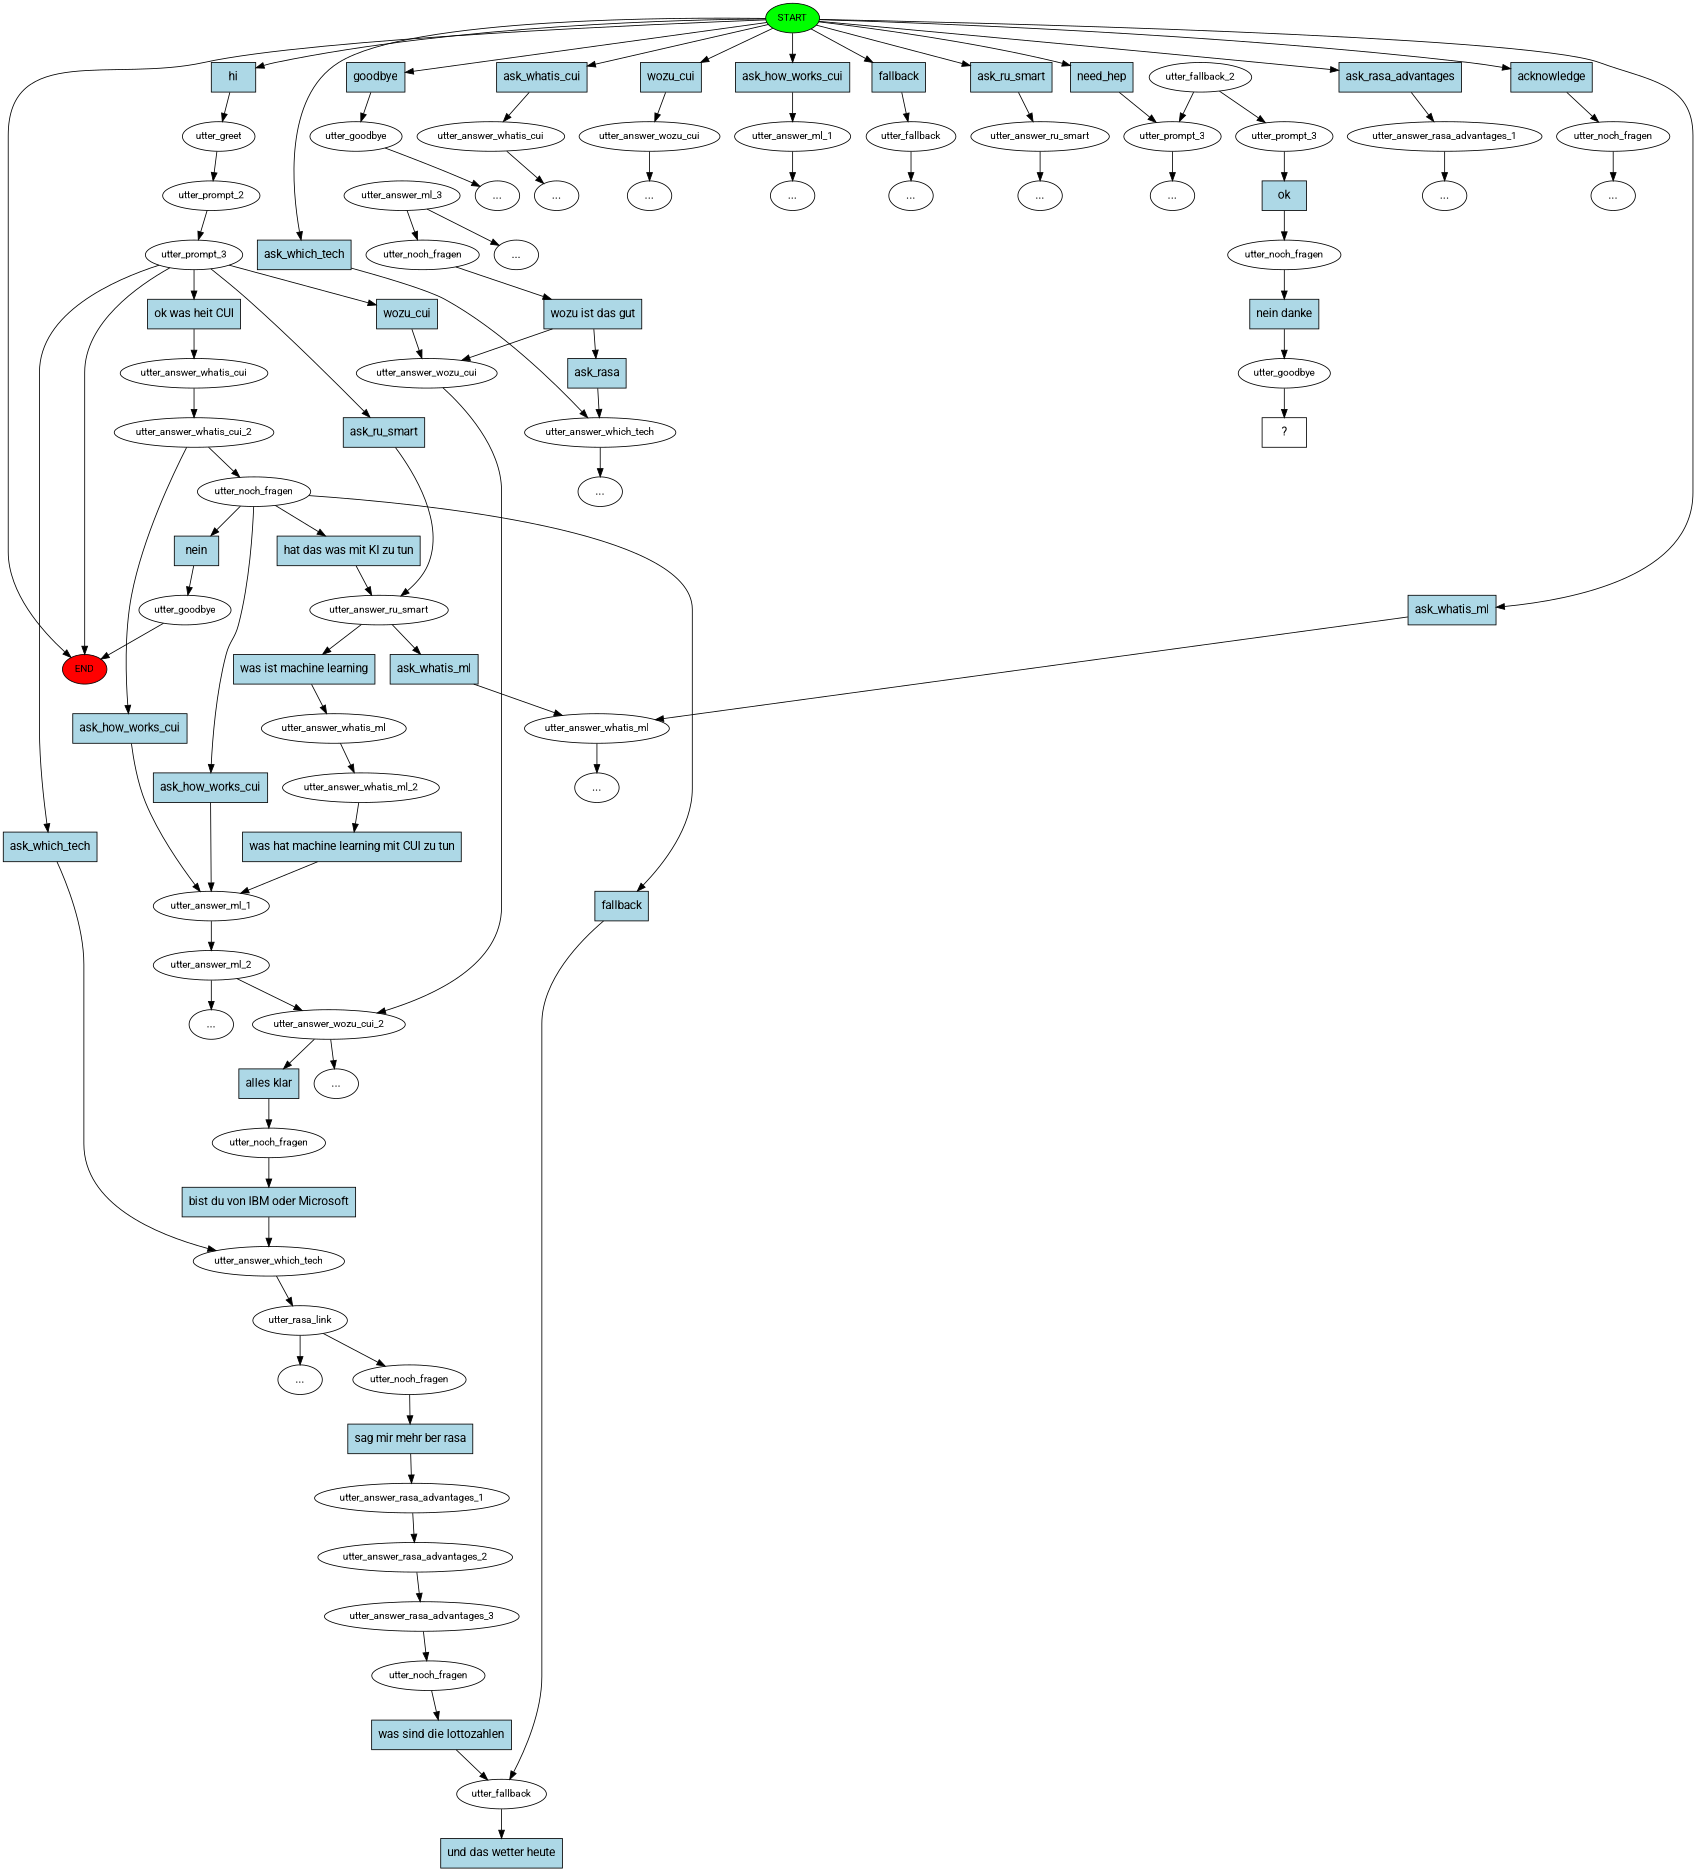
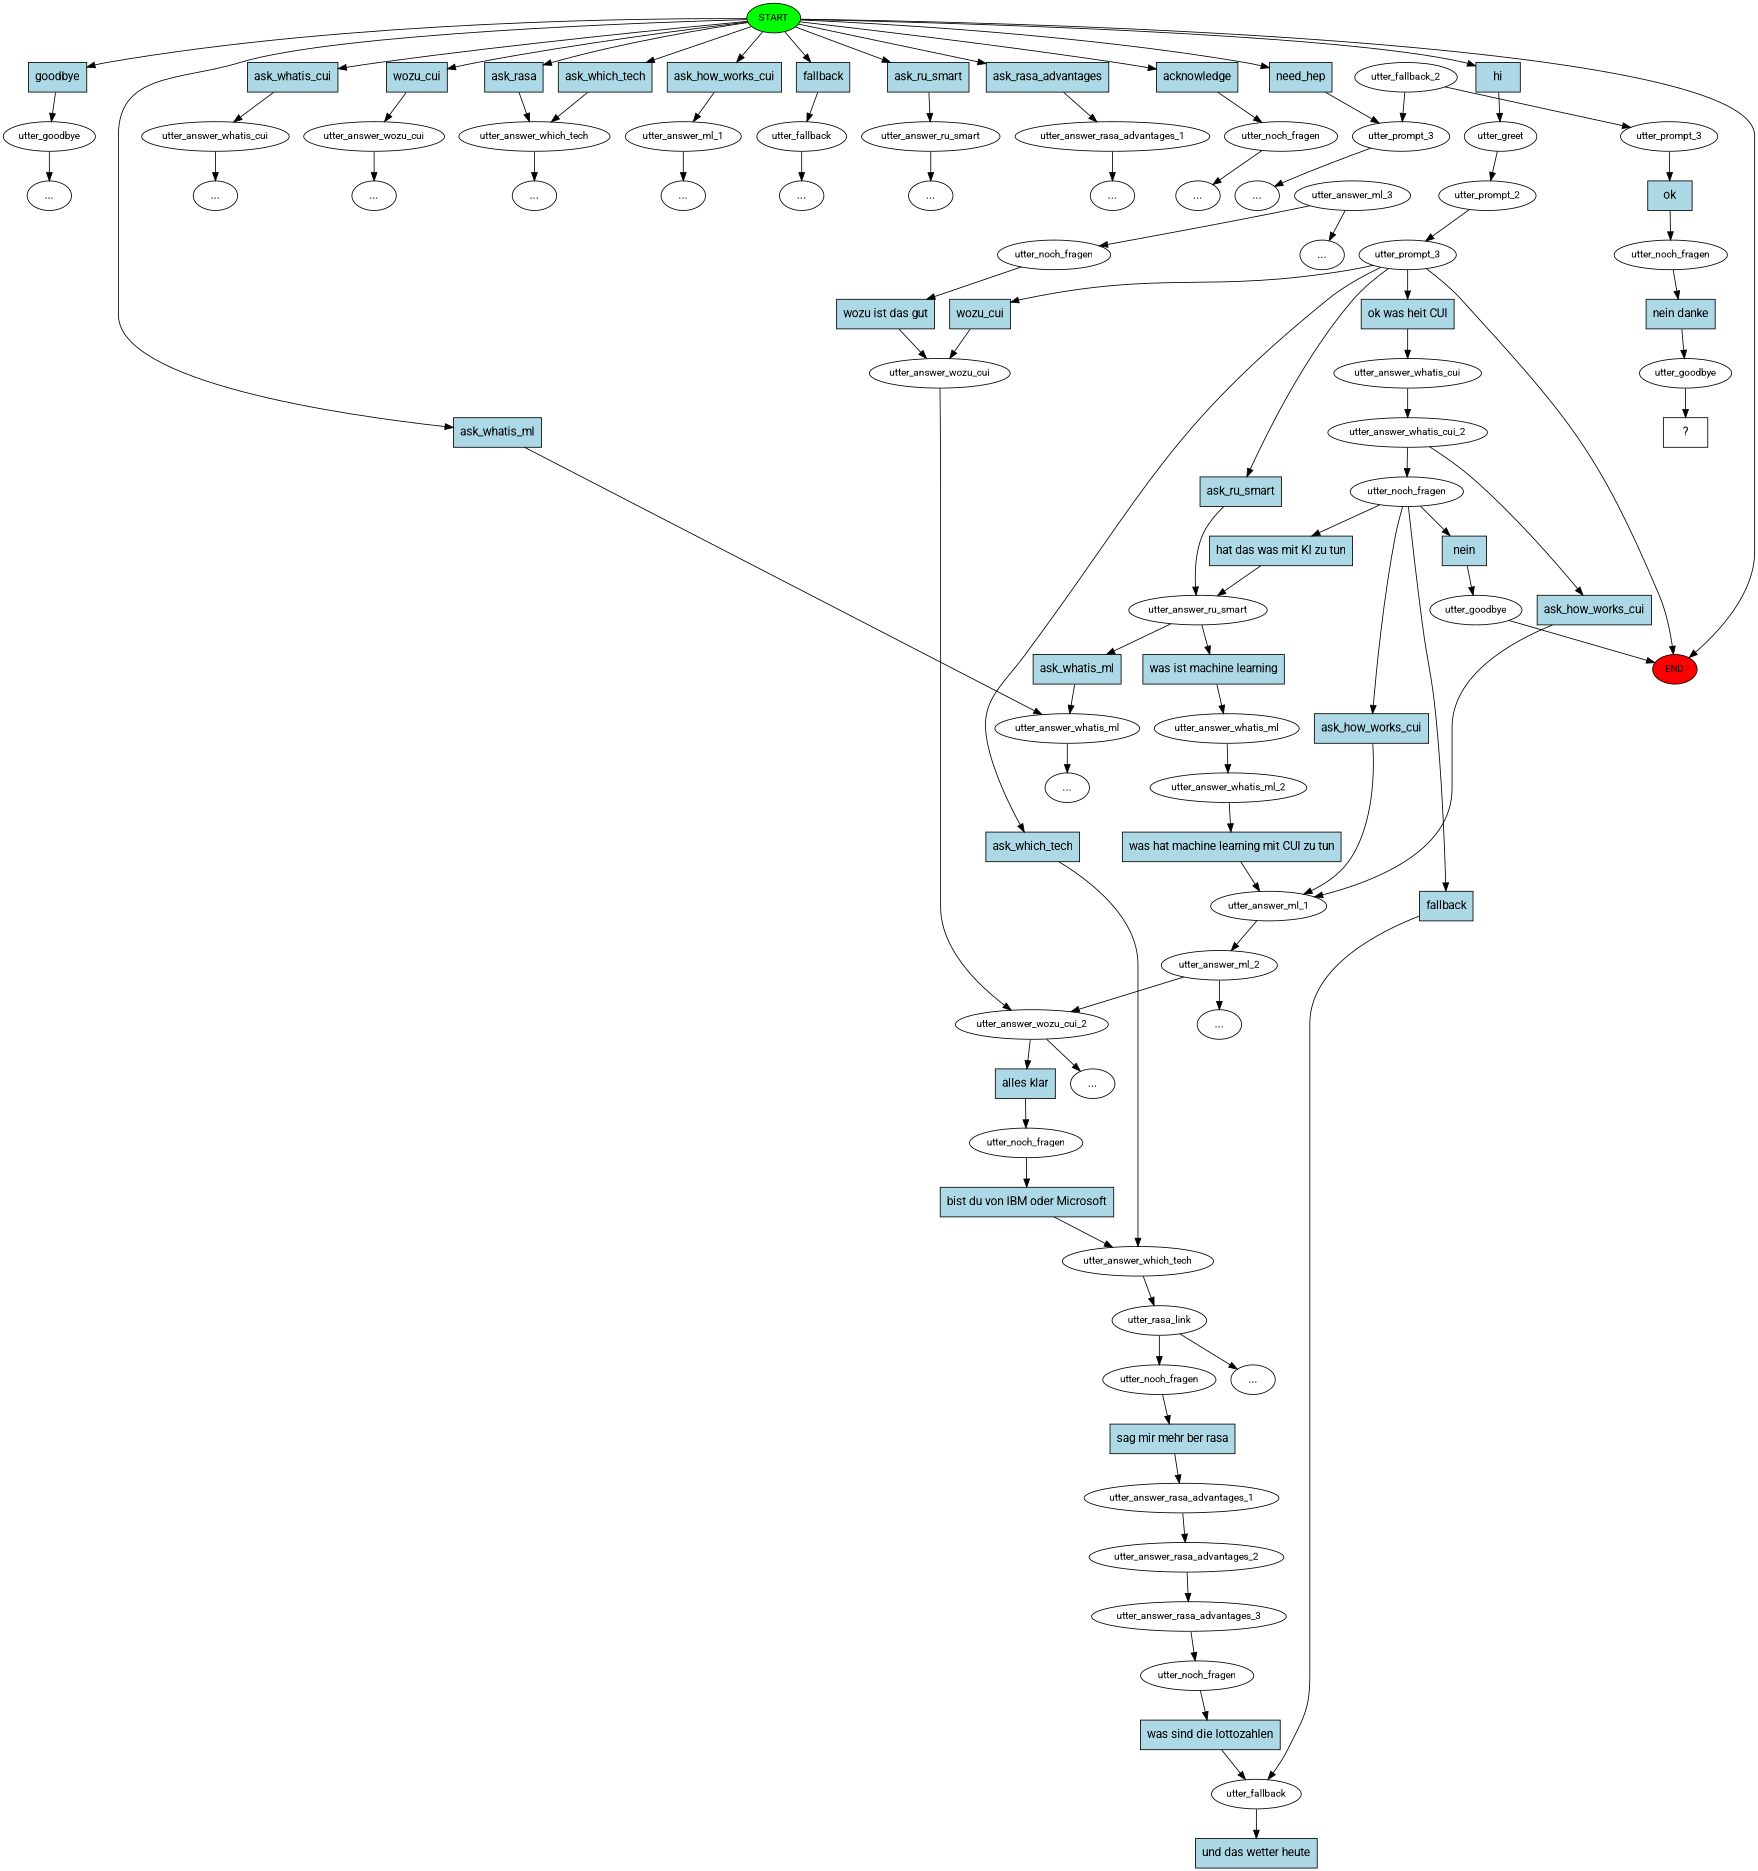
edge "wozu ist das gut" -> "ask_rasa": now "START" -> "ask_rasa"
